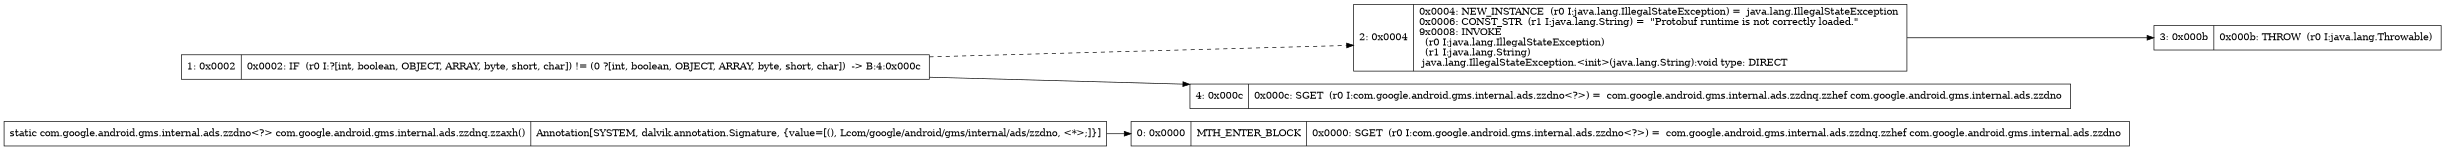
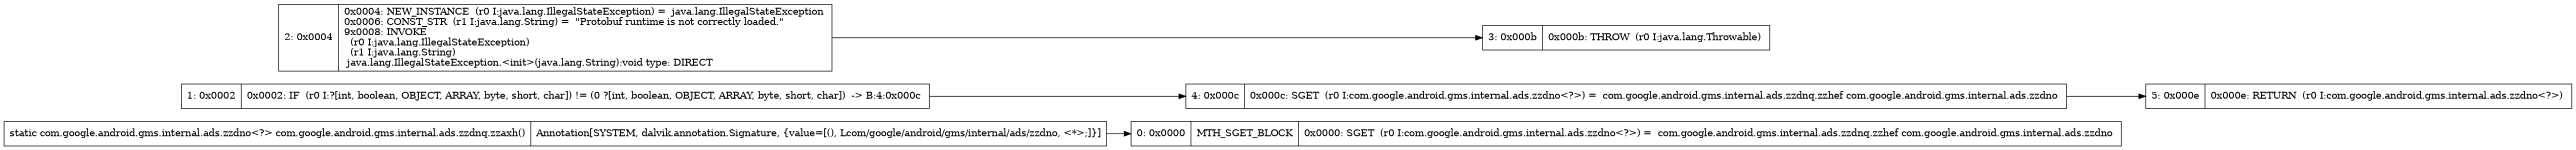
edge "1: 0x0002" -> "2: 0x0004": removed
node "5: 0x000e": added
node "0: 0x0000": text "MTH_ENTER_BLOCK" -> "MTH_SGET_BLOCK"
